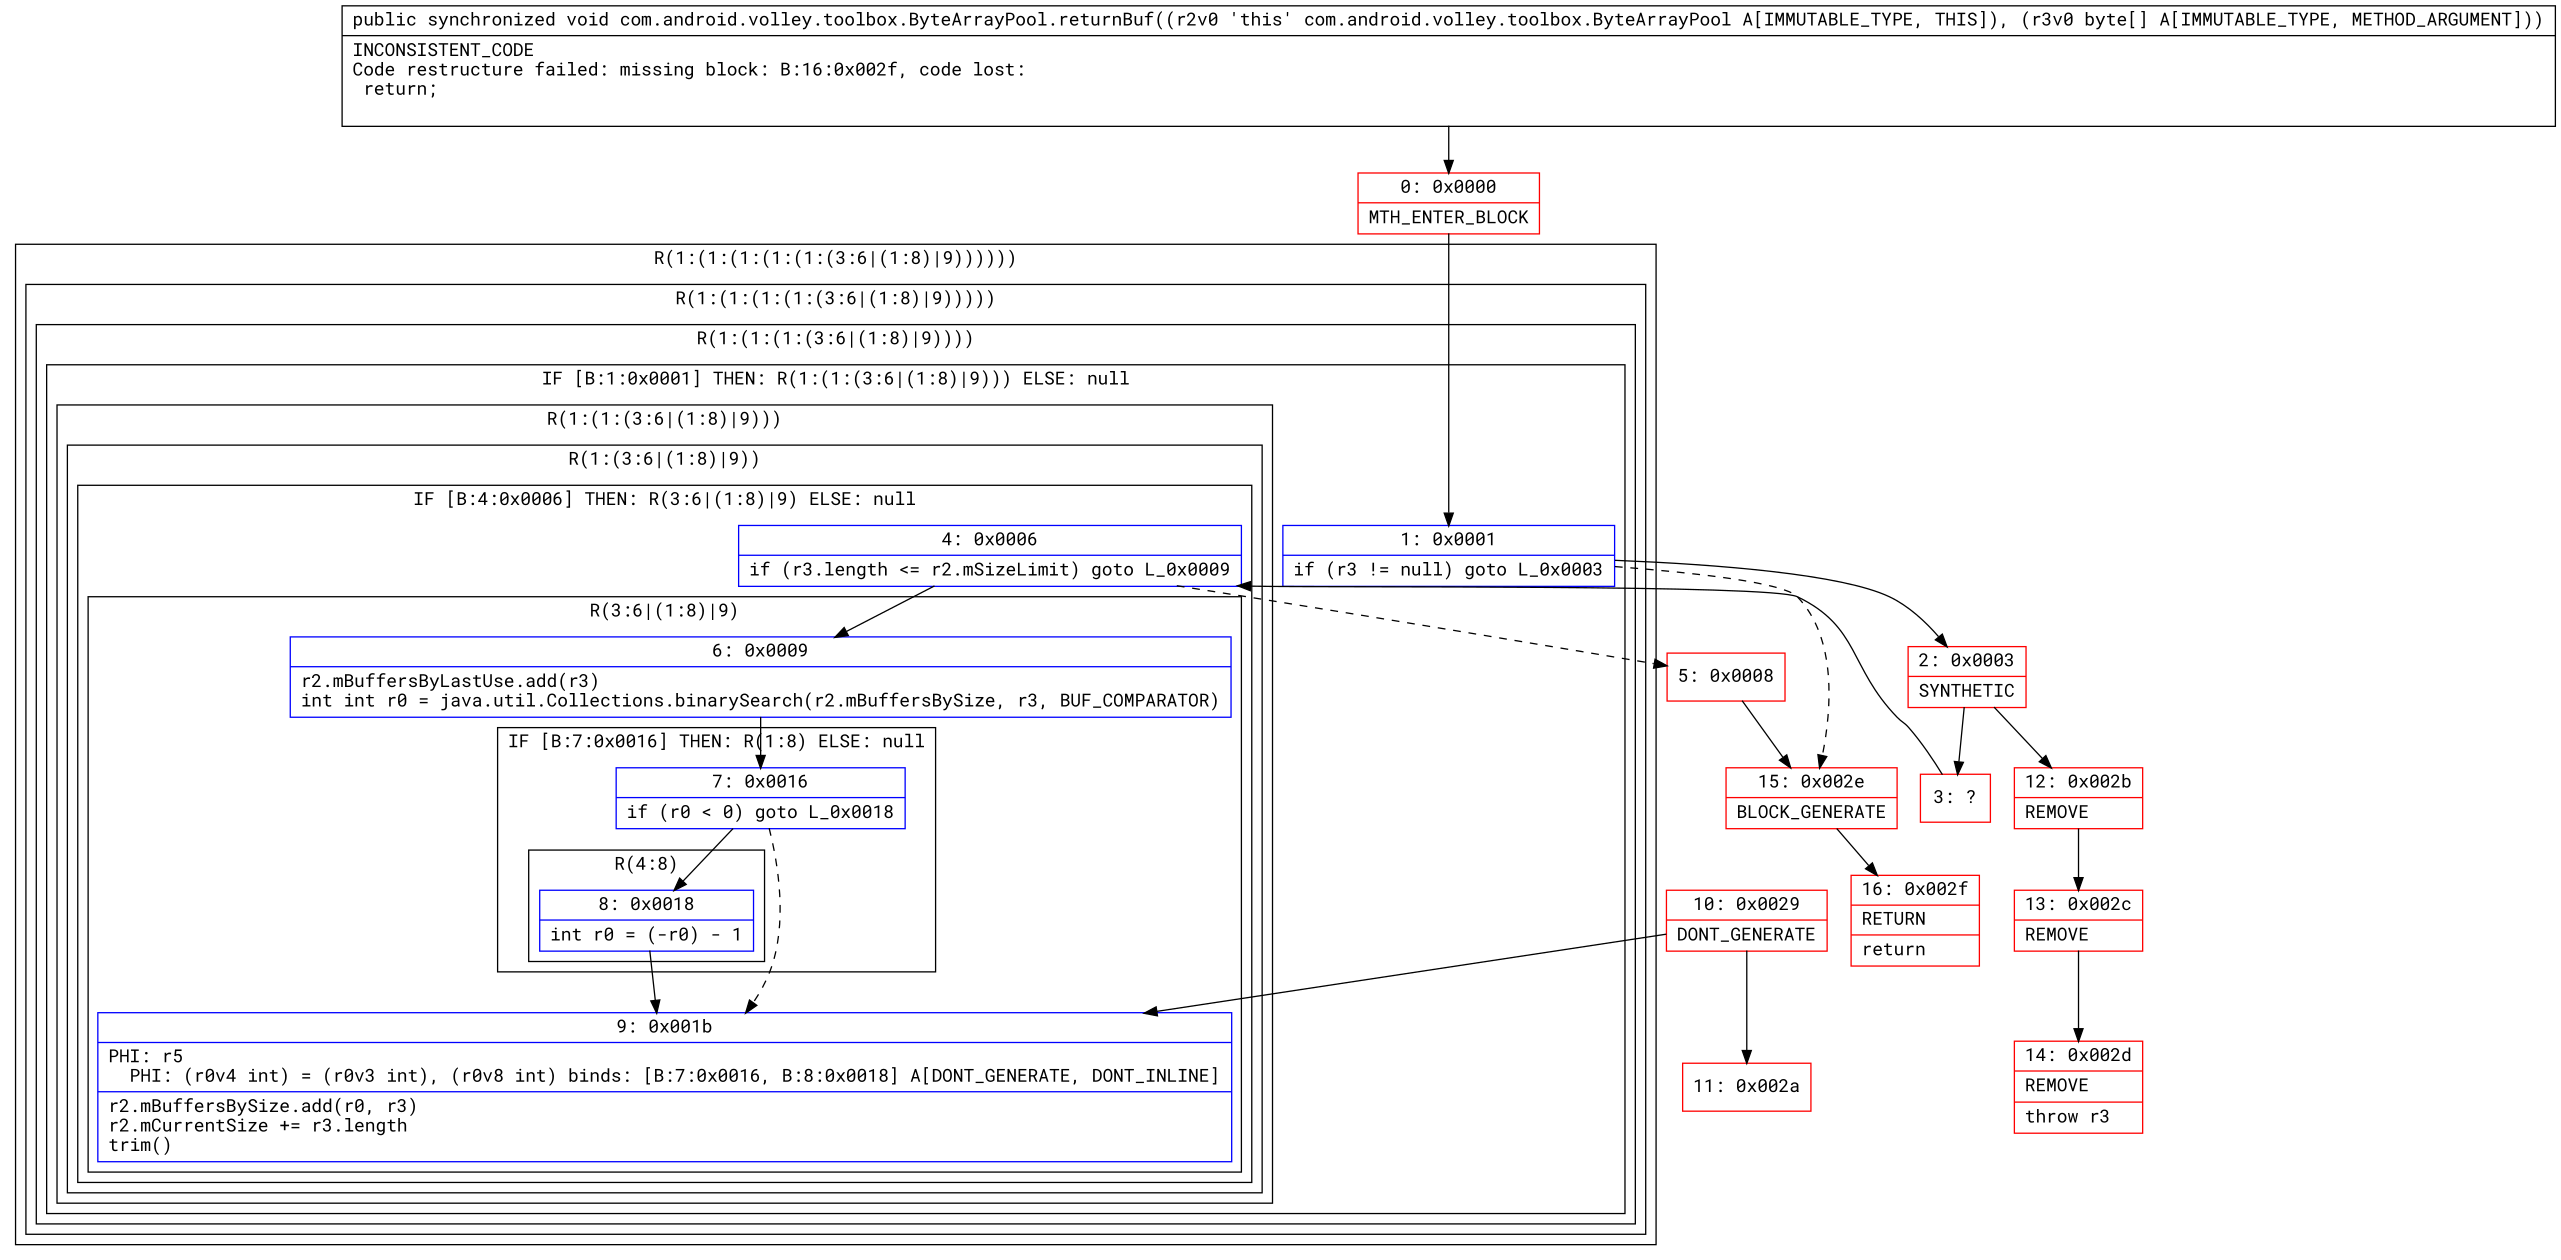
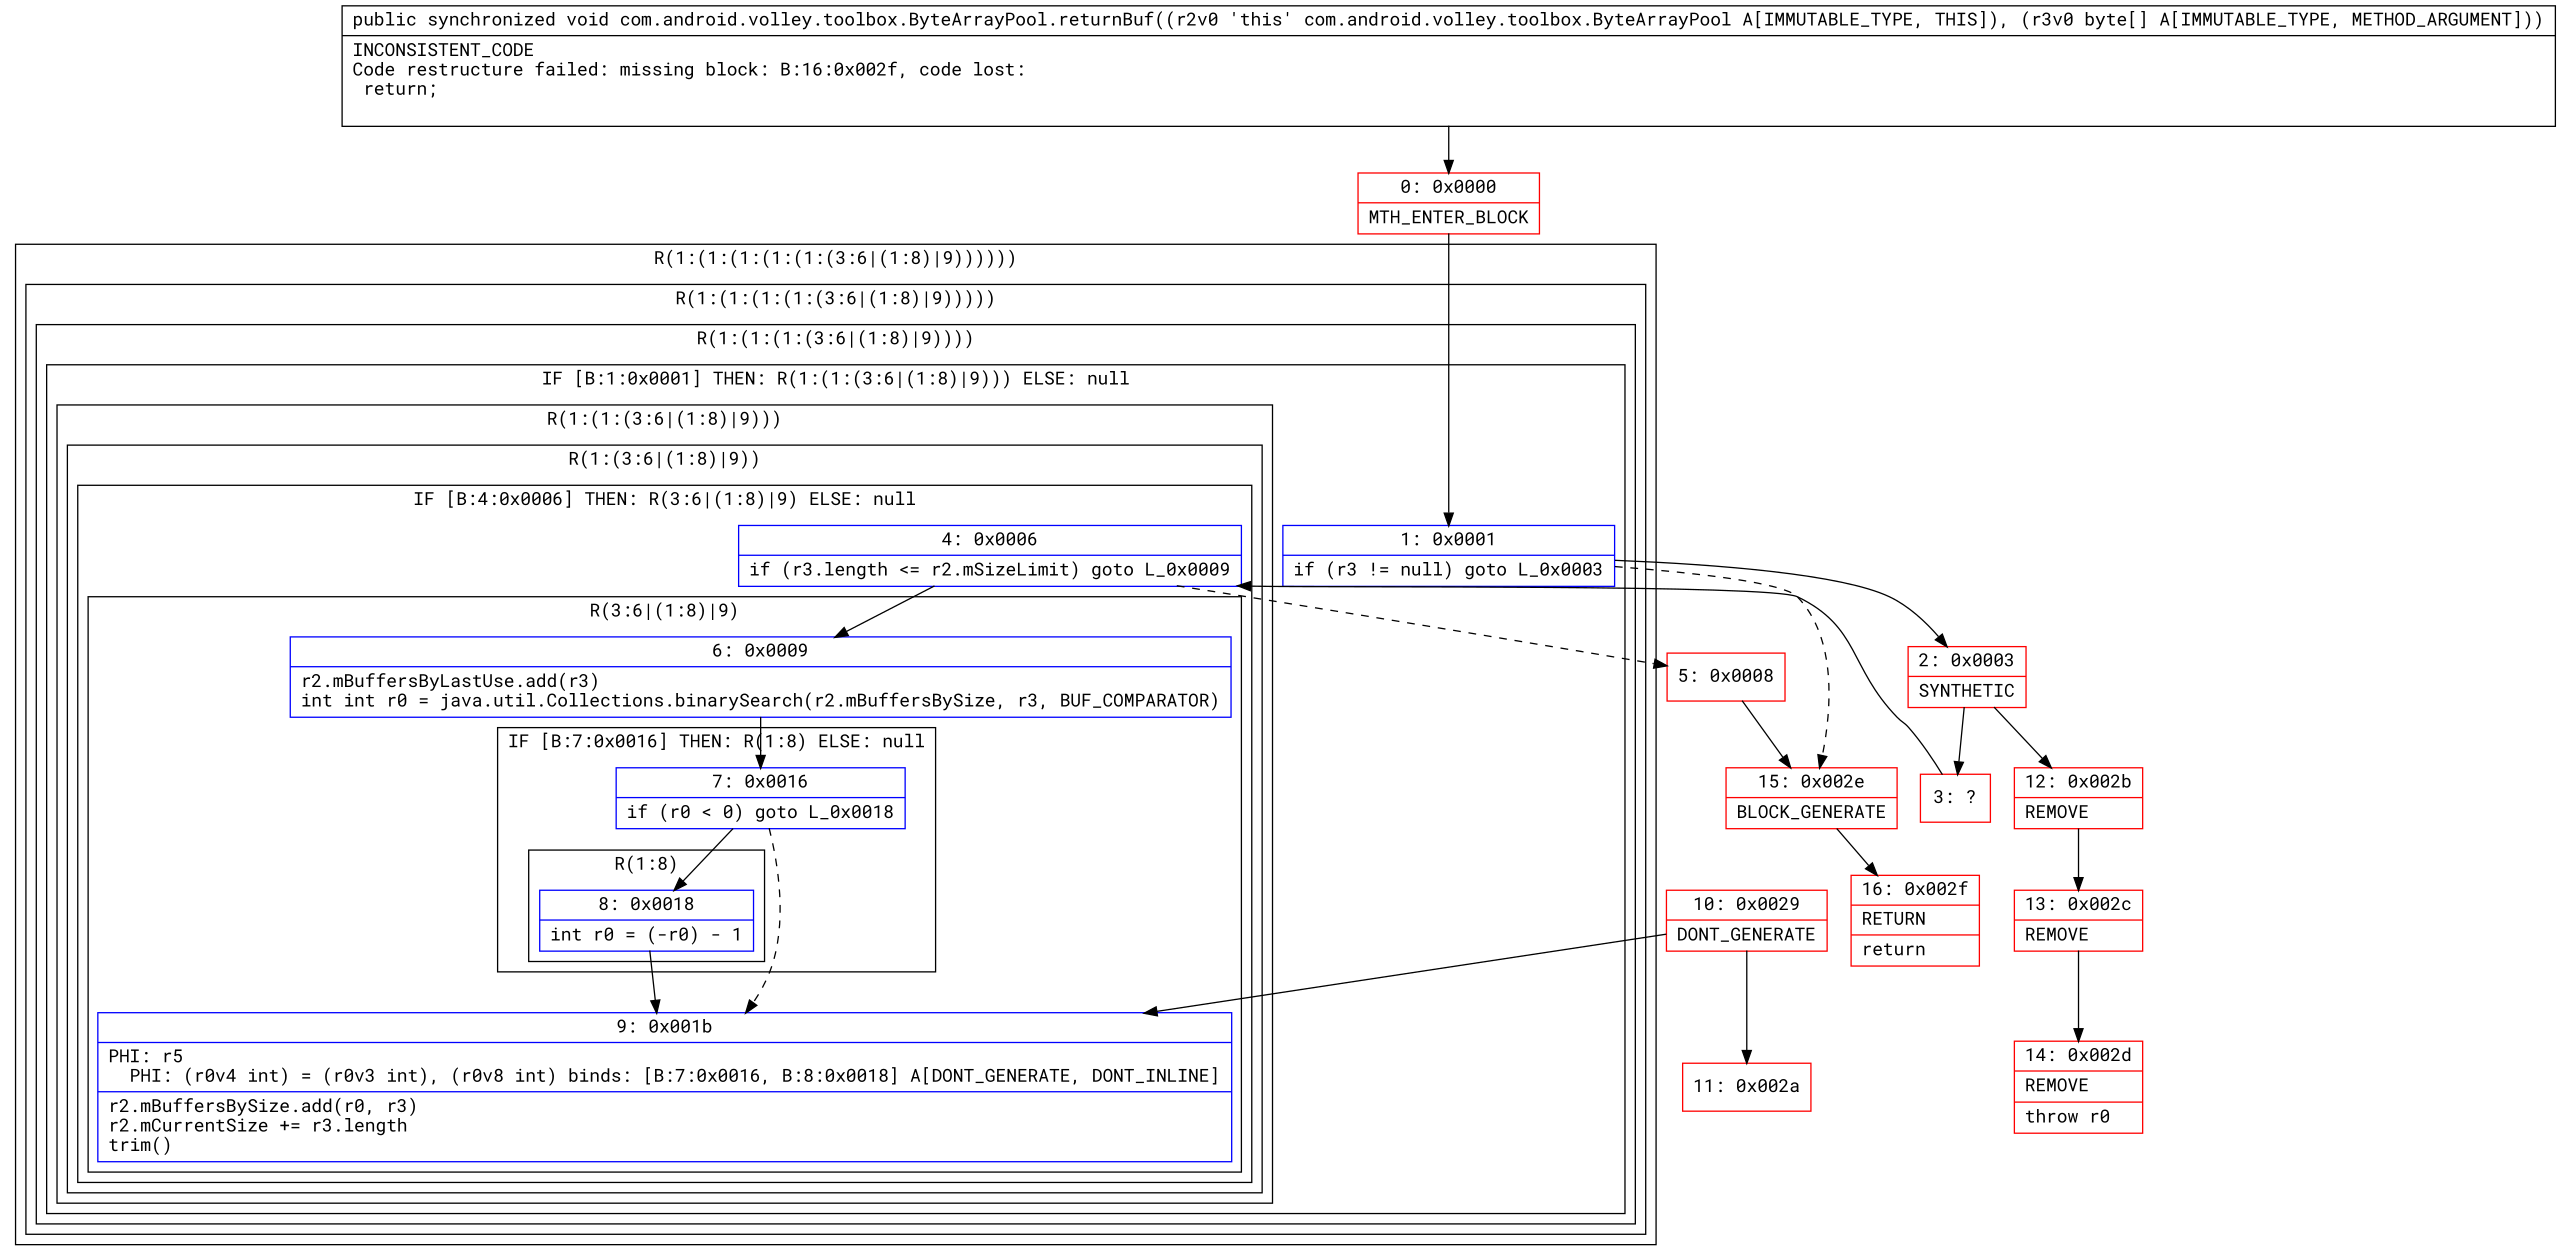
cluster "R(4:8)": label "R(4:8)" -> "R(1:8)"
node "14: 0x002d": text "throw r3" -> "throw r0"
